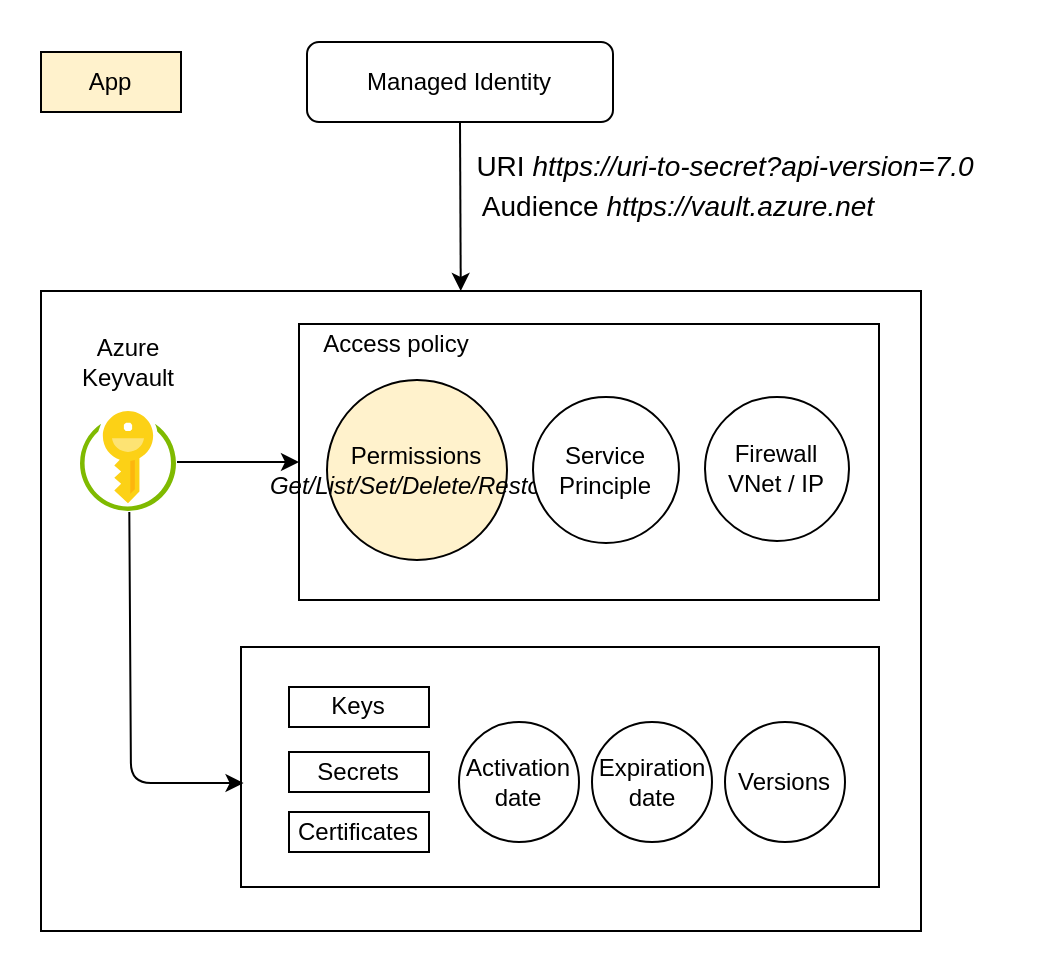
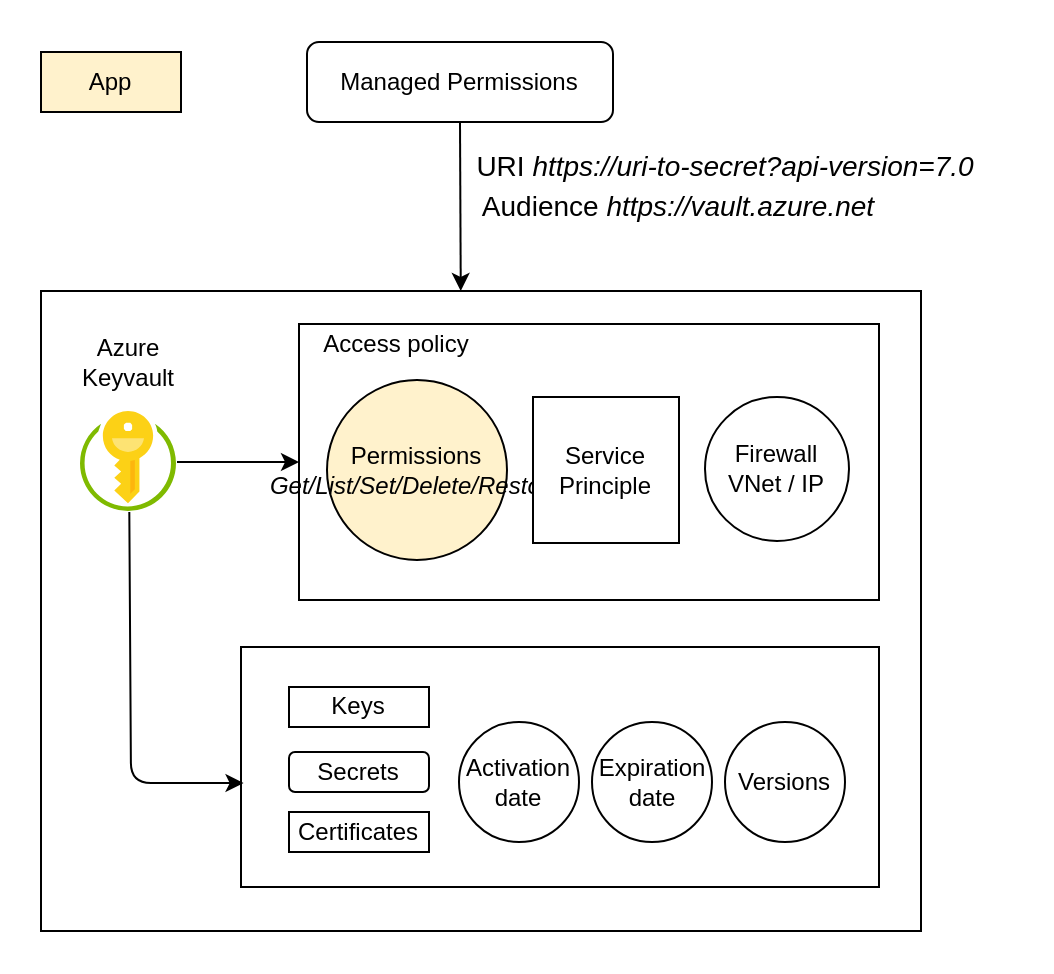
node "Managed Identity": label "Managed Identity" -> "Managed Permissions"
node "Service Principle": shape ellipse -> rectangle
node "Secrets": shape rectangle -> rounded rectangle
